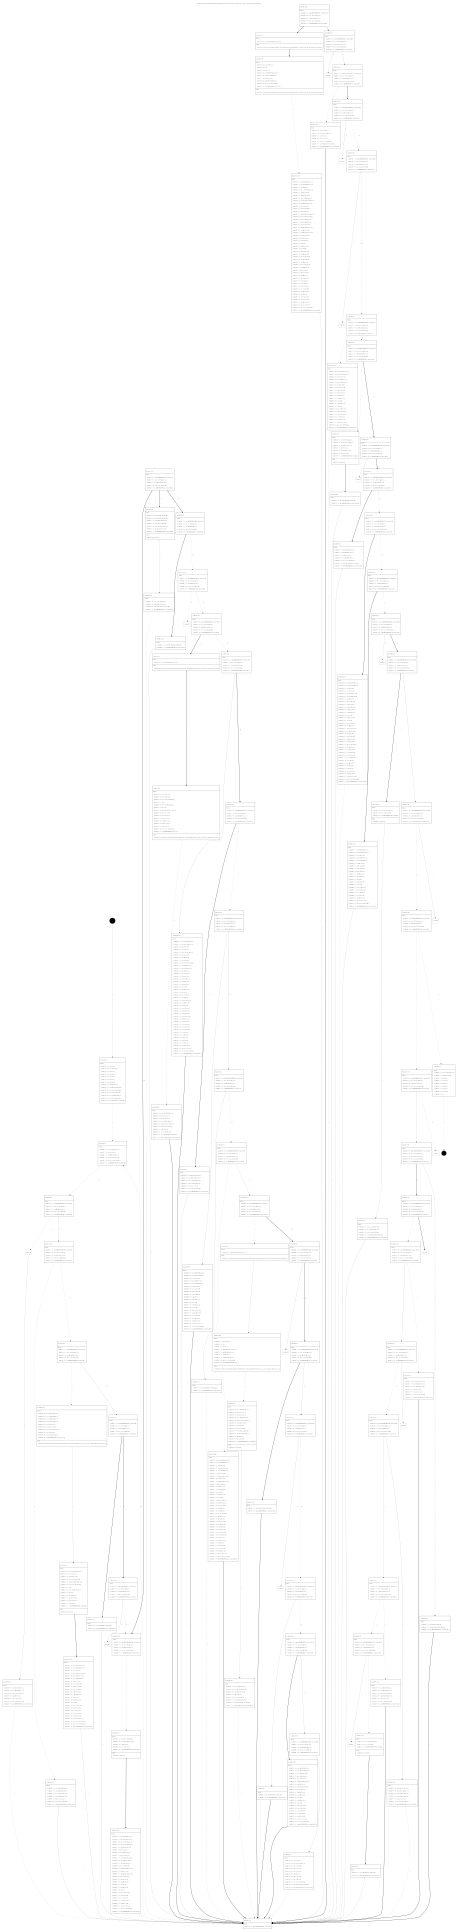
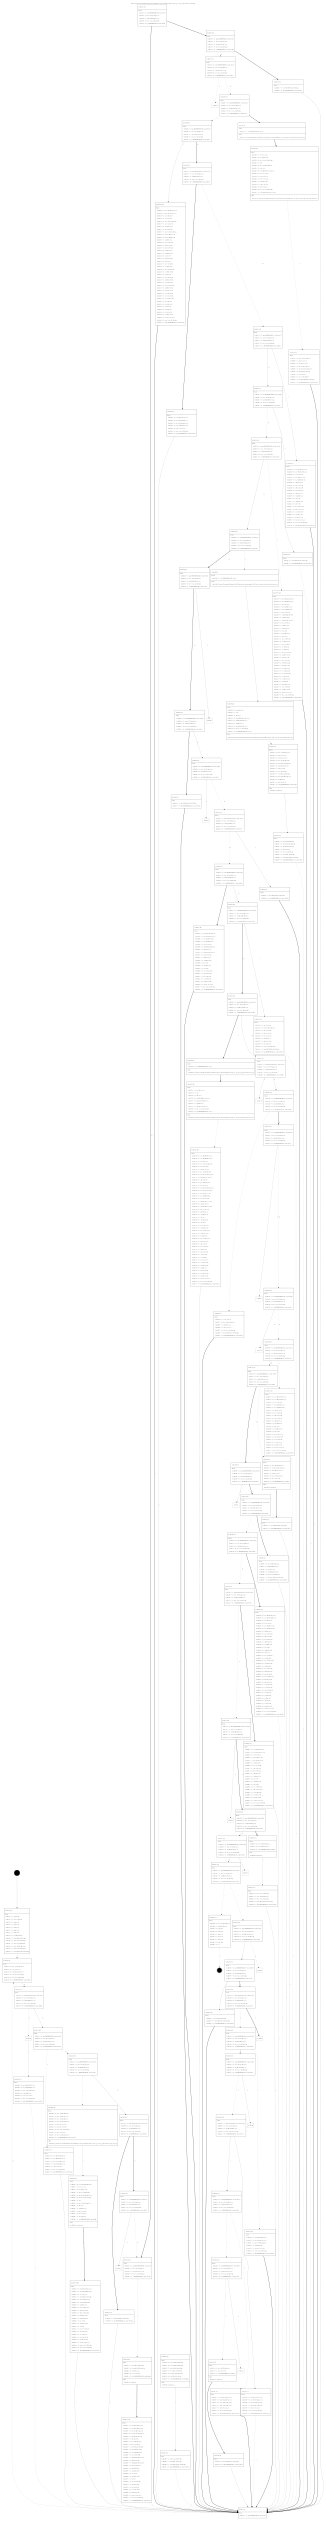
edge "0x401f4c [25]" -> "0x4024ab [39]": removed, label "1"
edge "0x4020c3 [25]" -> "0x4020dc [25]": added, label "16"
